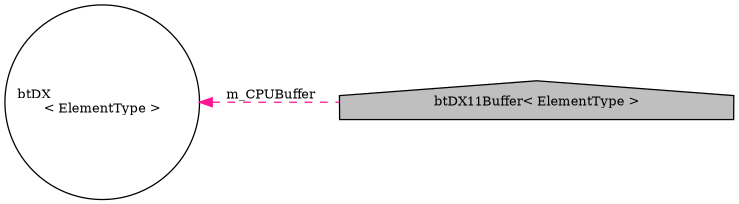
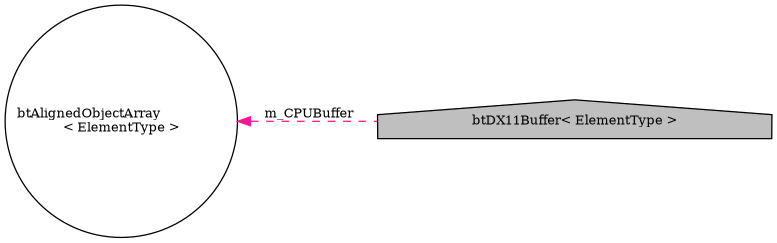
node "btDX < ElementType >": label "btDX < ElementType >" -> "btAlignedObjectArray < ElementType >"
